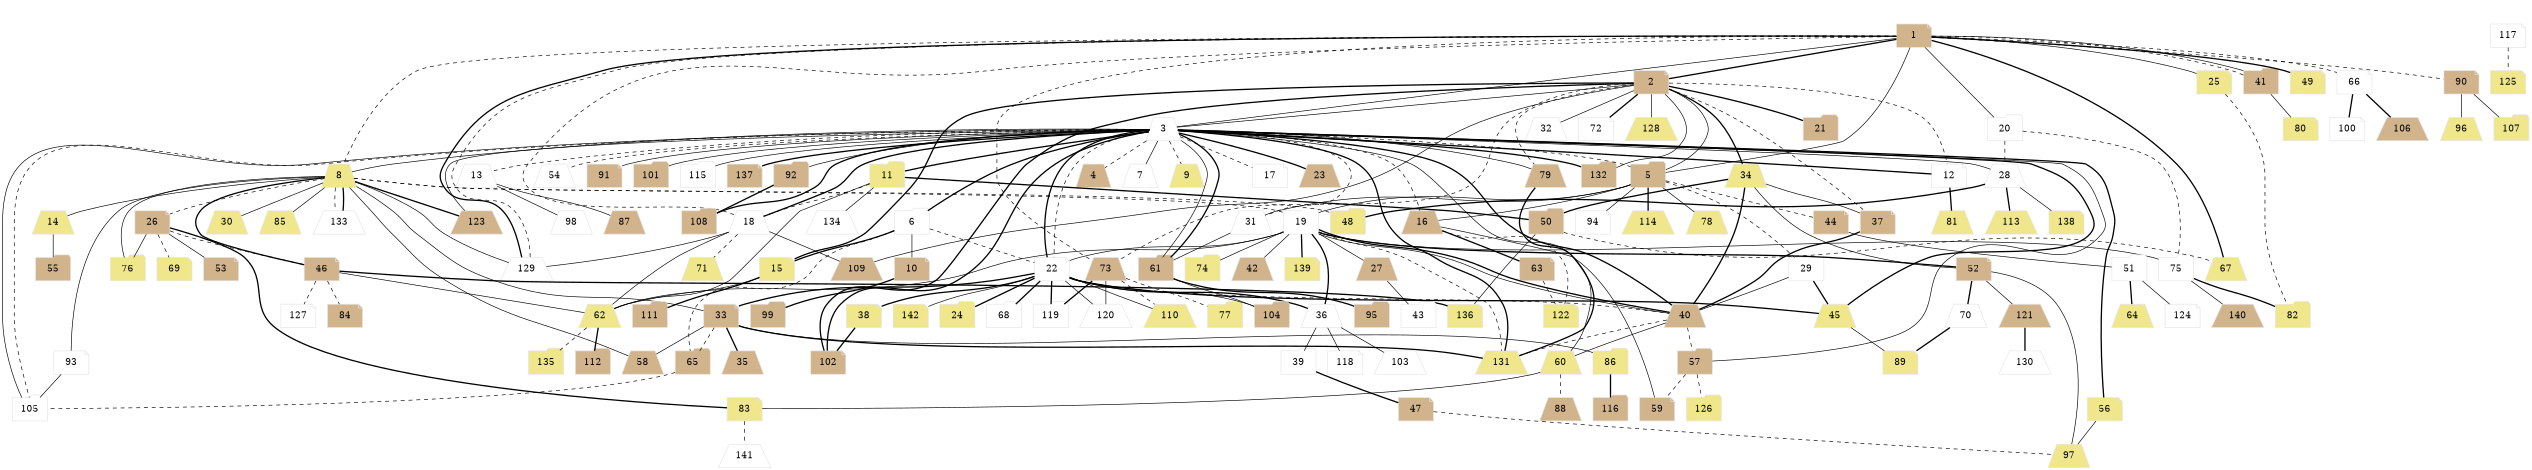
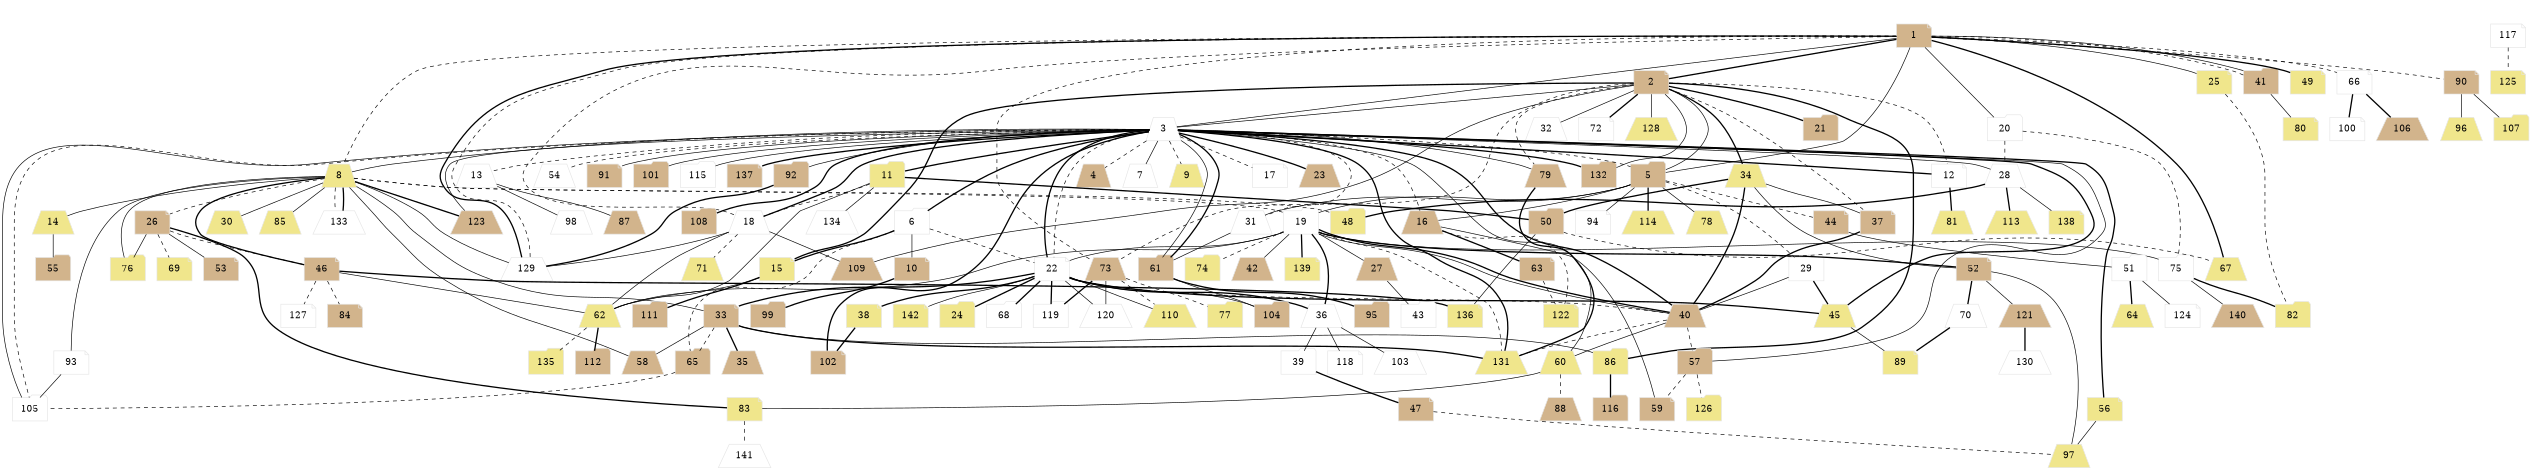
edge "2" -- "102": now "2" -- "86"
edge "92" -- "108": now "92" -- "129"
edge "19" -- "74": style solid -> dashed
